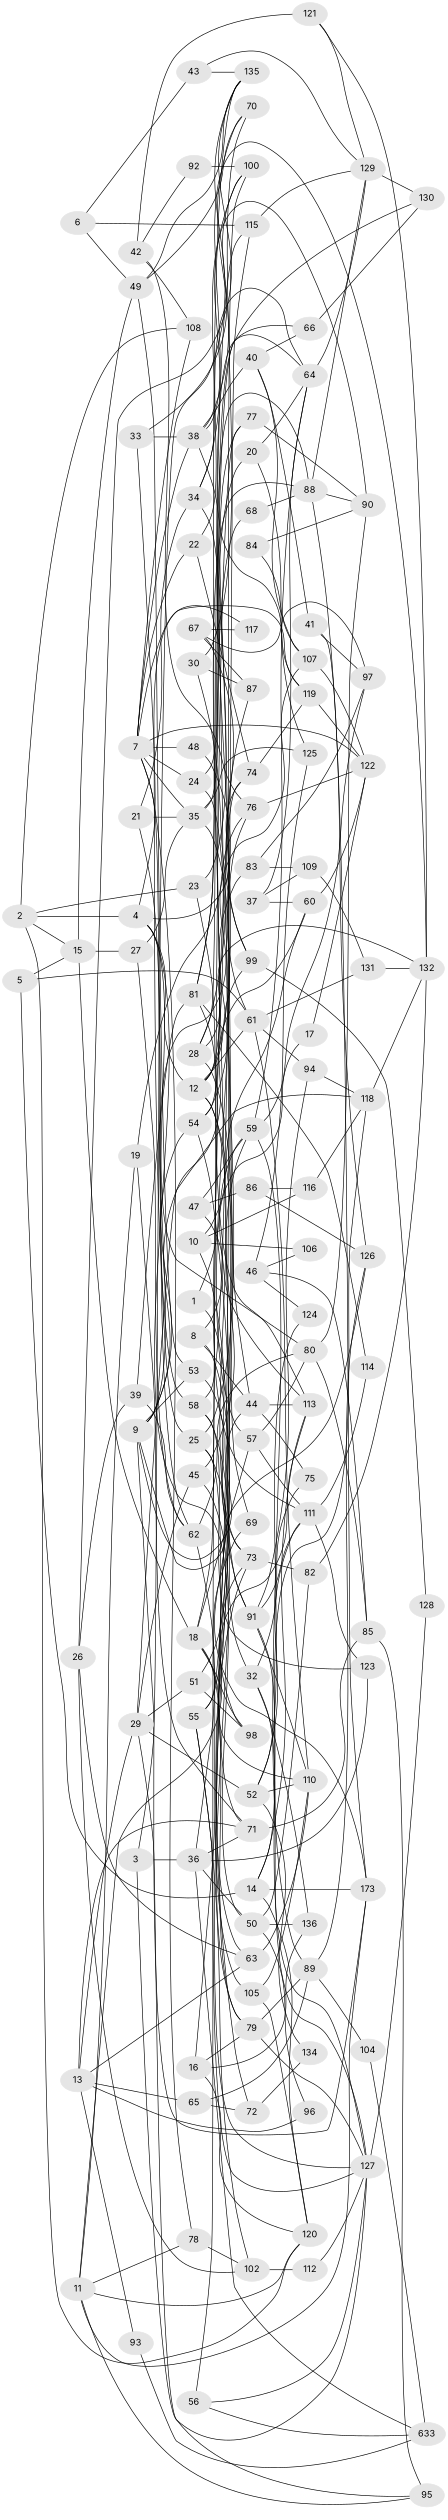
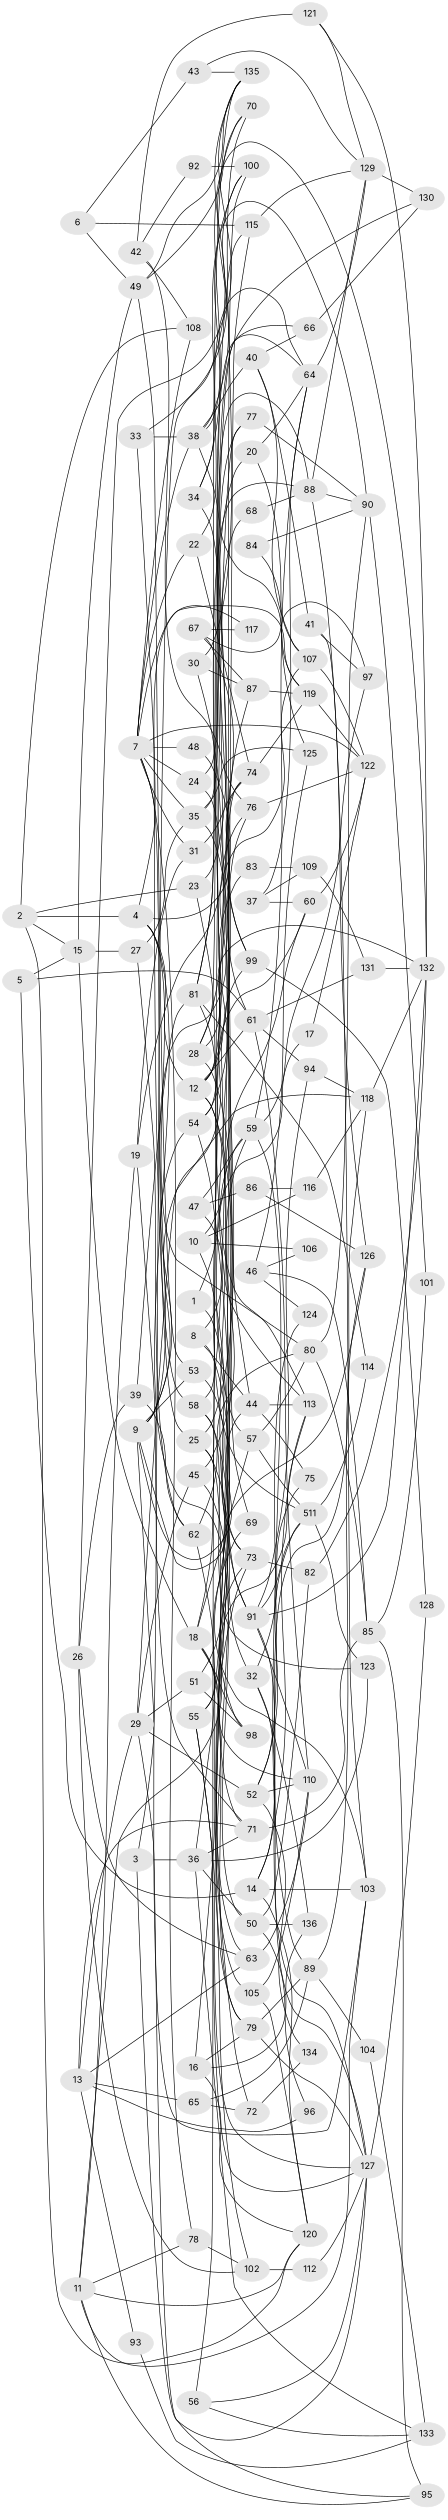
edge "87" -- "119": added
edge "97" -- "83": removed
node "21": removed
node "31": added
node "101": added
edge "132" -- "91": added
node "111": label "111" -> "511"
node "173": label "173" -> "103"
node "633": label "633" -> "133"
